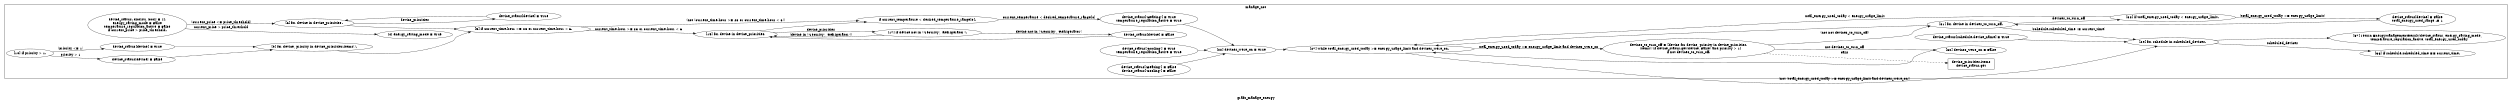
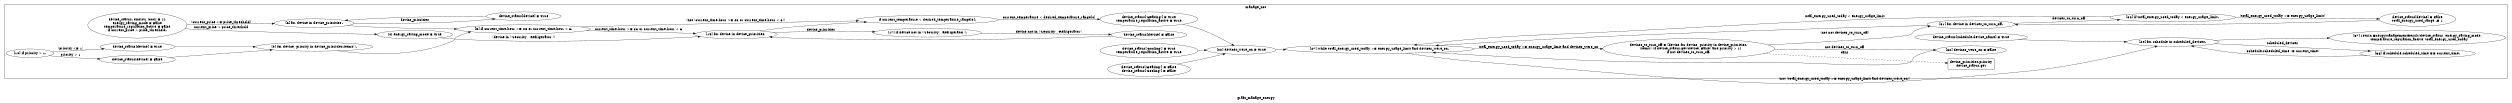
edge "[31] for device in devices_to_turn_off:" -> "[29] for schedule in scheduled_devices:": now "[36] if schedule.scheduled_time == current_time:" -> "[29] for schedule in scheduled_devices:"
edge "[17] if device not in ('Security', 'Refrigerator'):" -> "[15] for device in device_priorities:": now "[4] energy_saving_mode = True" -> "[15] for device in device_priorities:"
node "device_priorities.items device_status.get": label "device_priorities.items device_status.get" -> "device_priorities.priority device_status.get"
